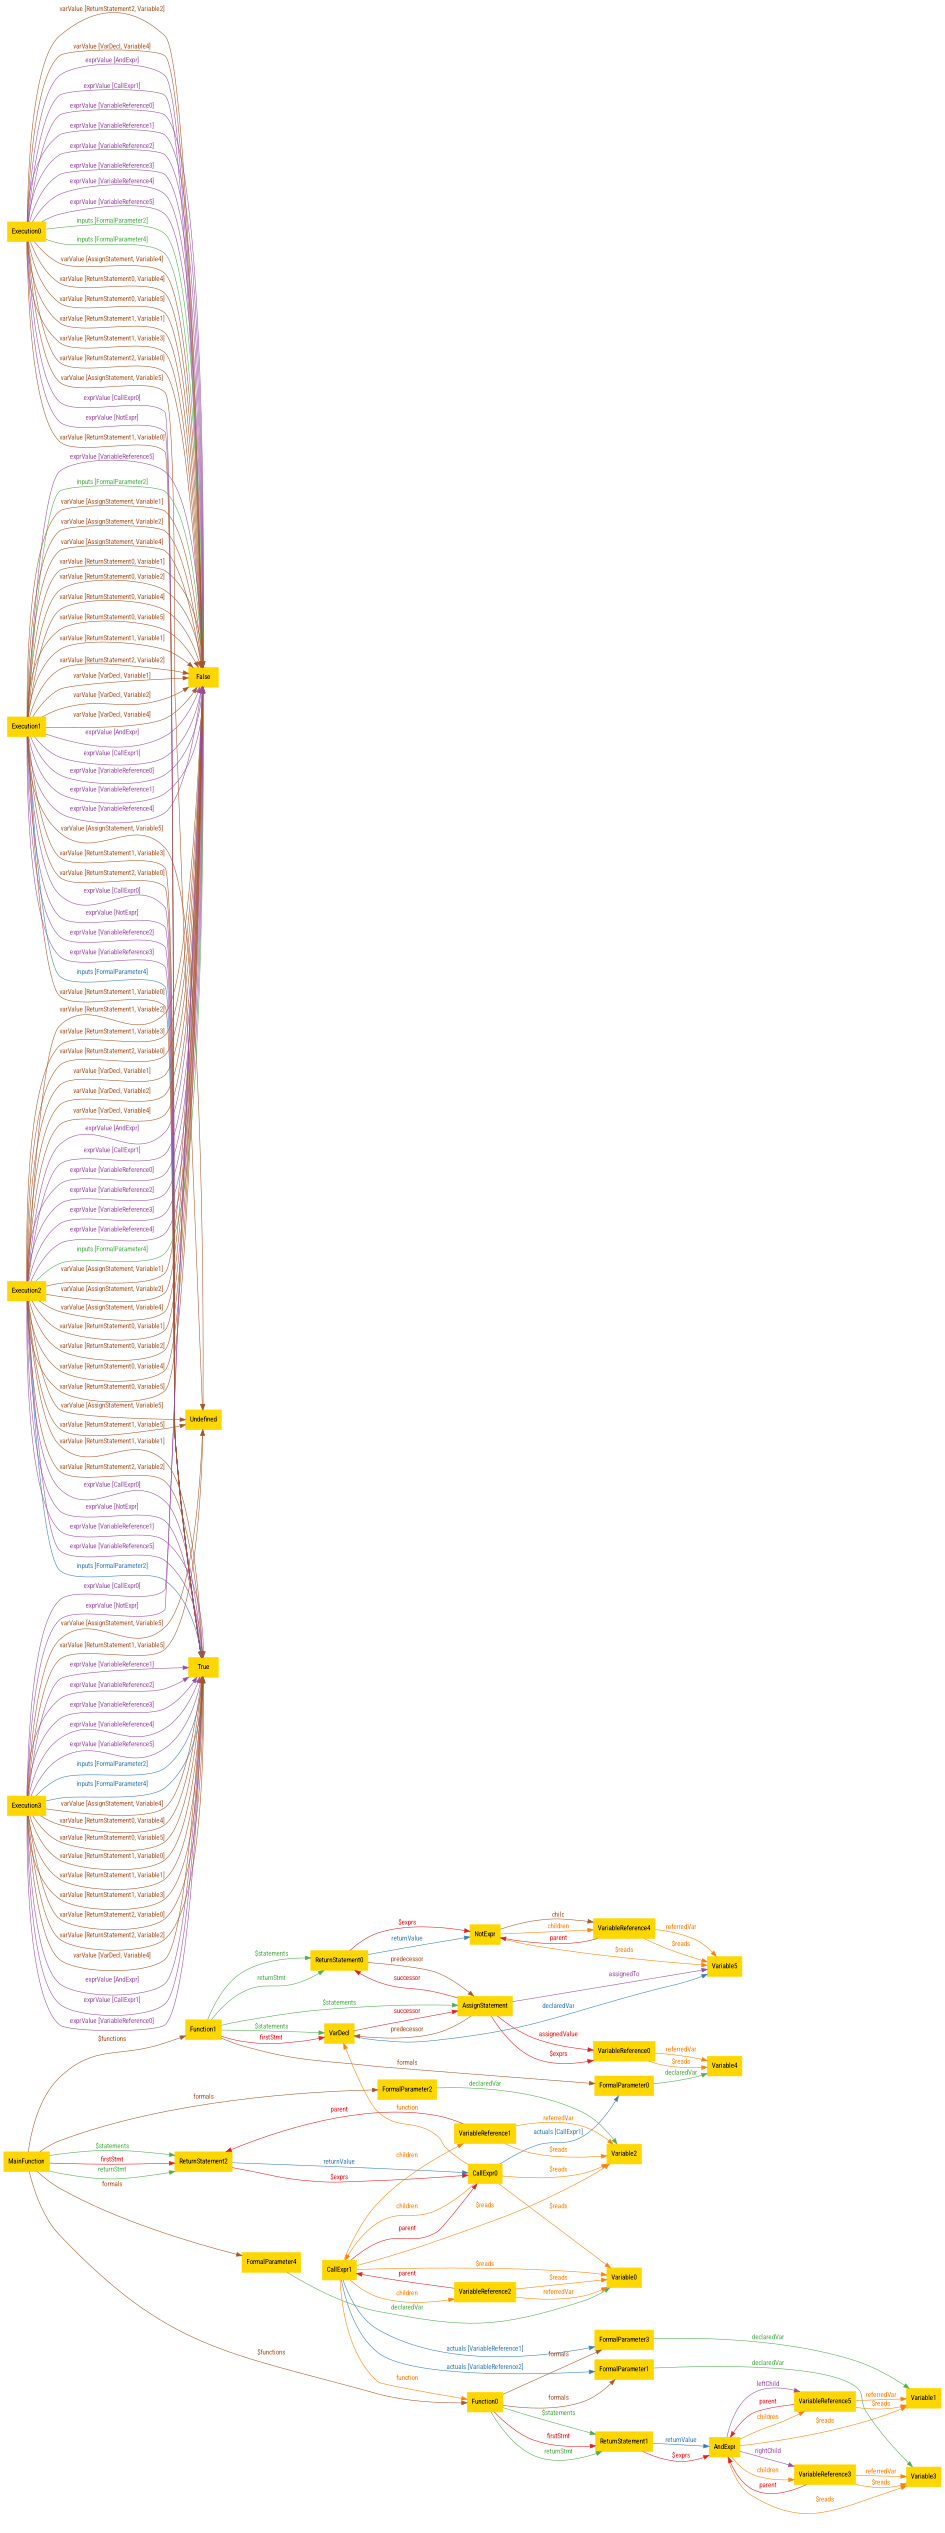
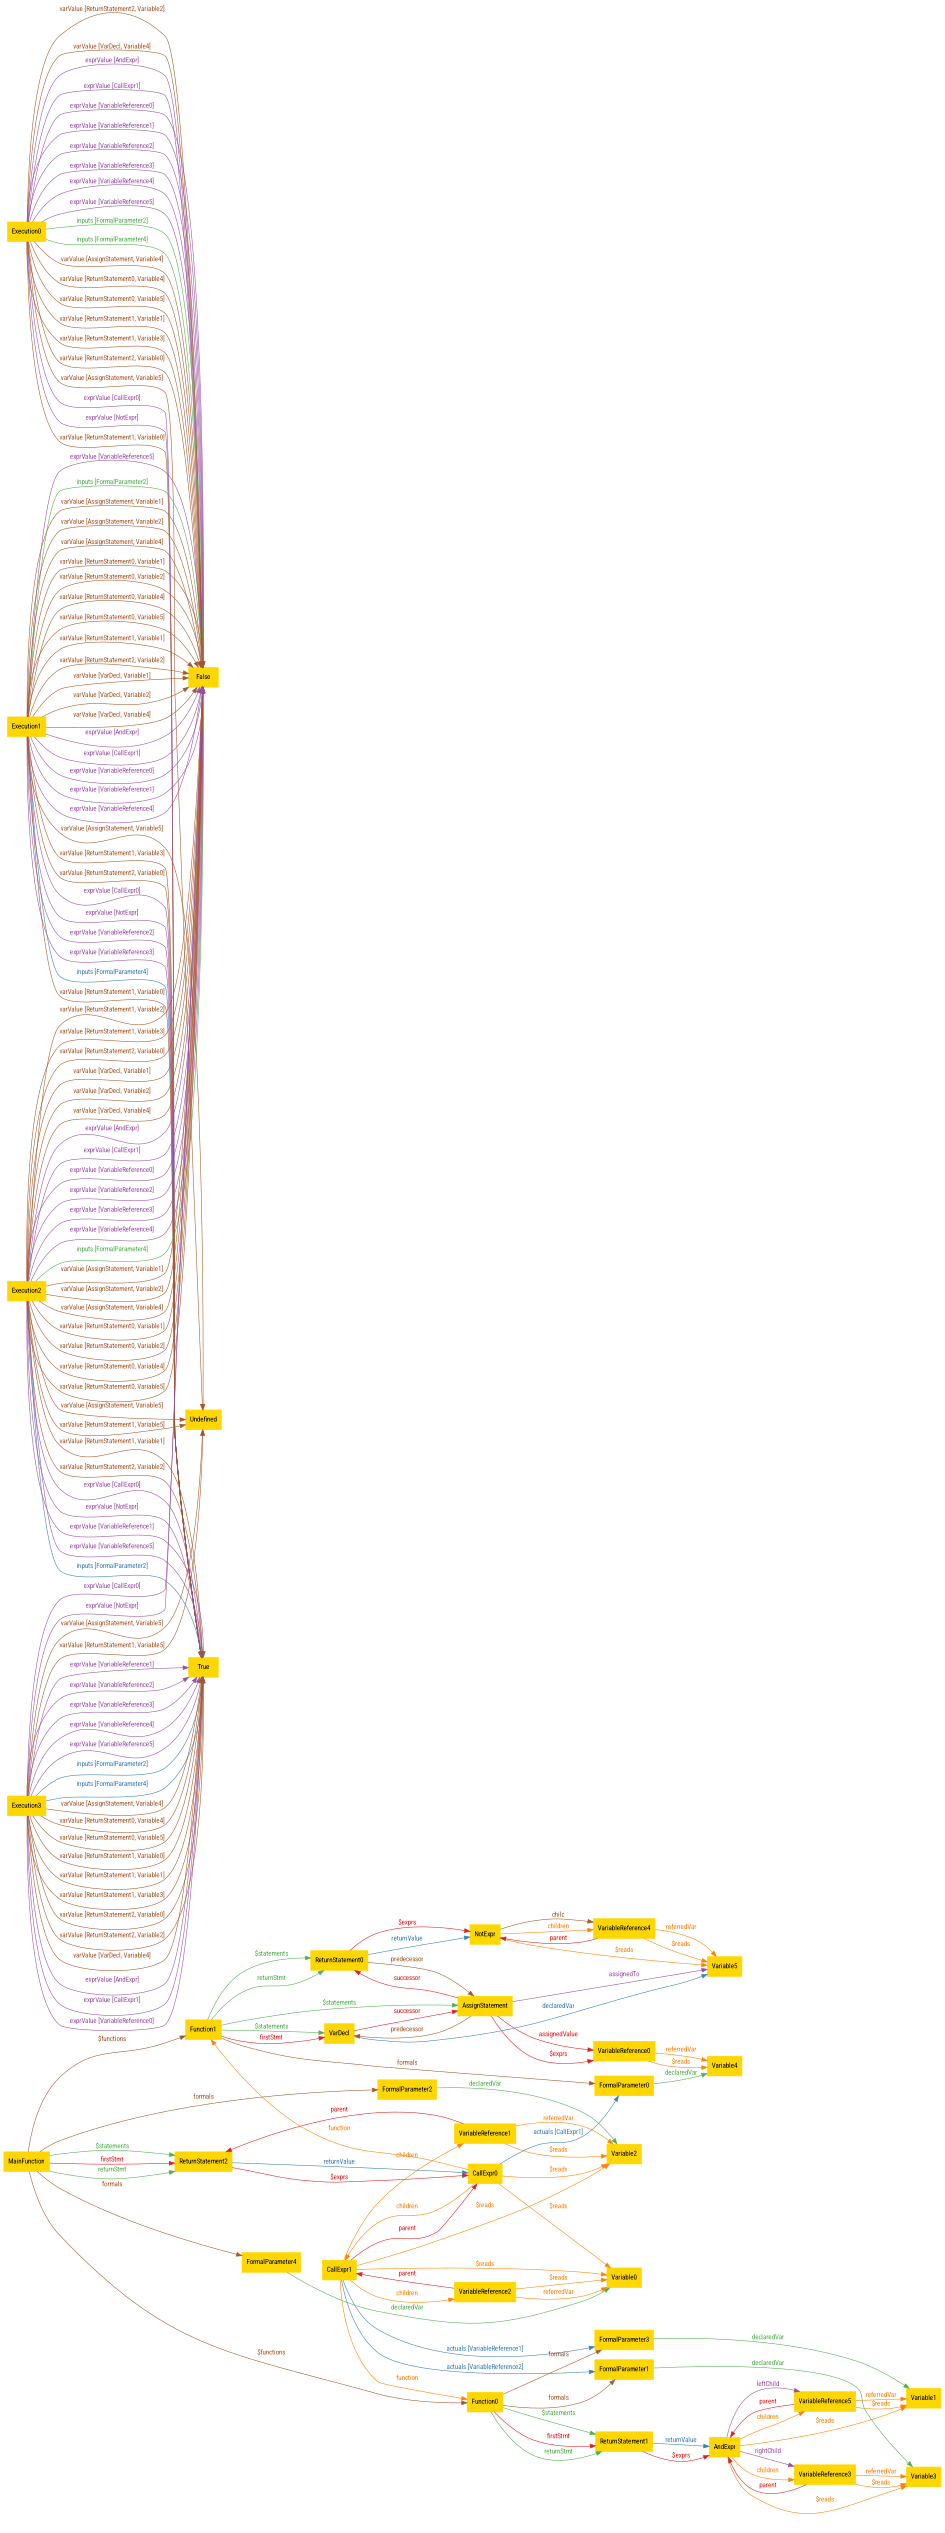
edge "CallExpr0" -> "VarDecl": now "CallExpr0" -> "Function1"
